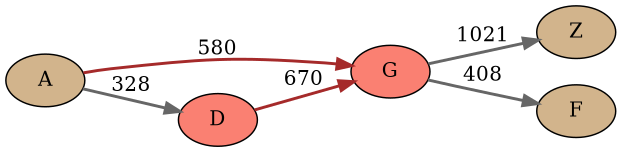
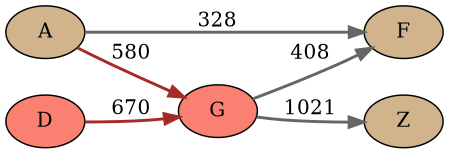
edge "A" -> "D": now "A" -> "F"
